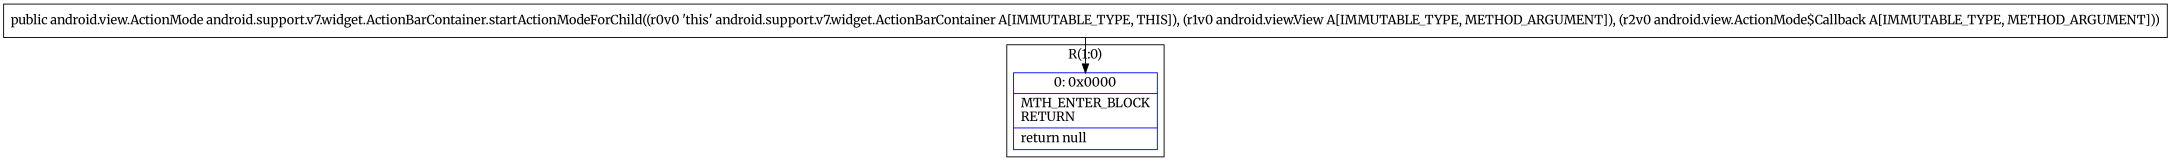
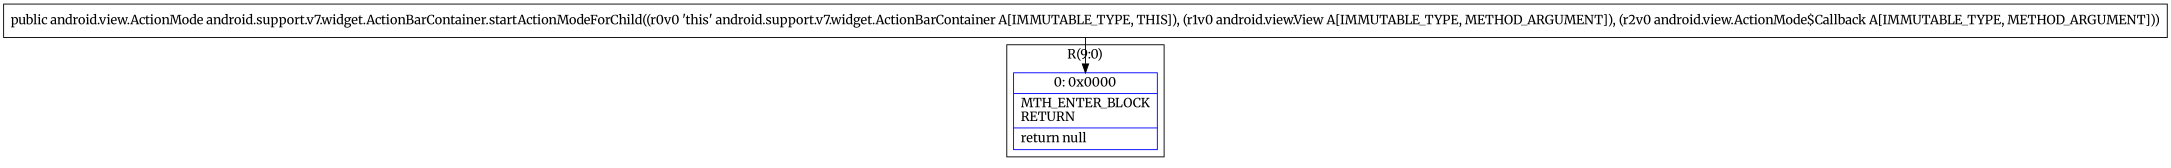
cluster "R(1:0)": label "R(1:0)" -> "R(9:0)"
